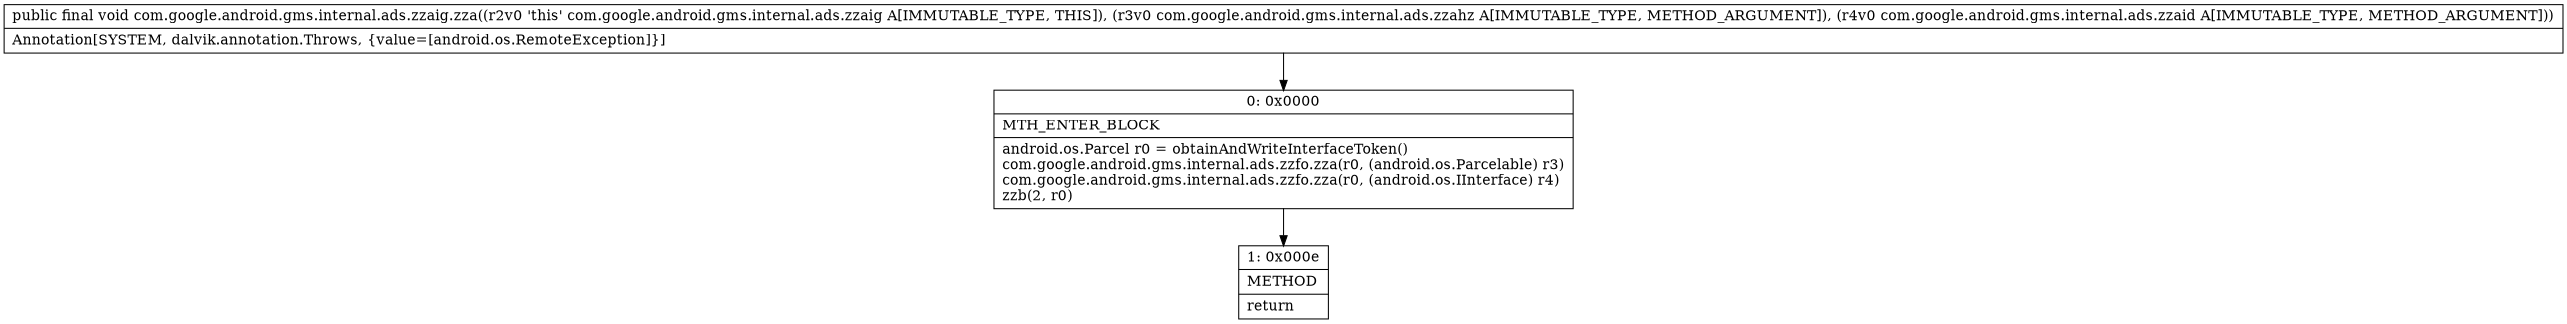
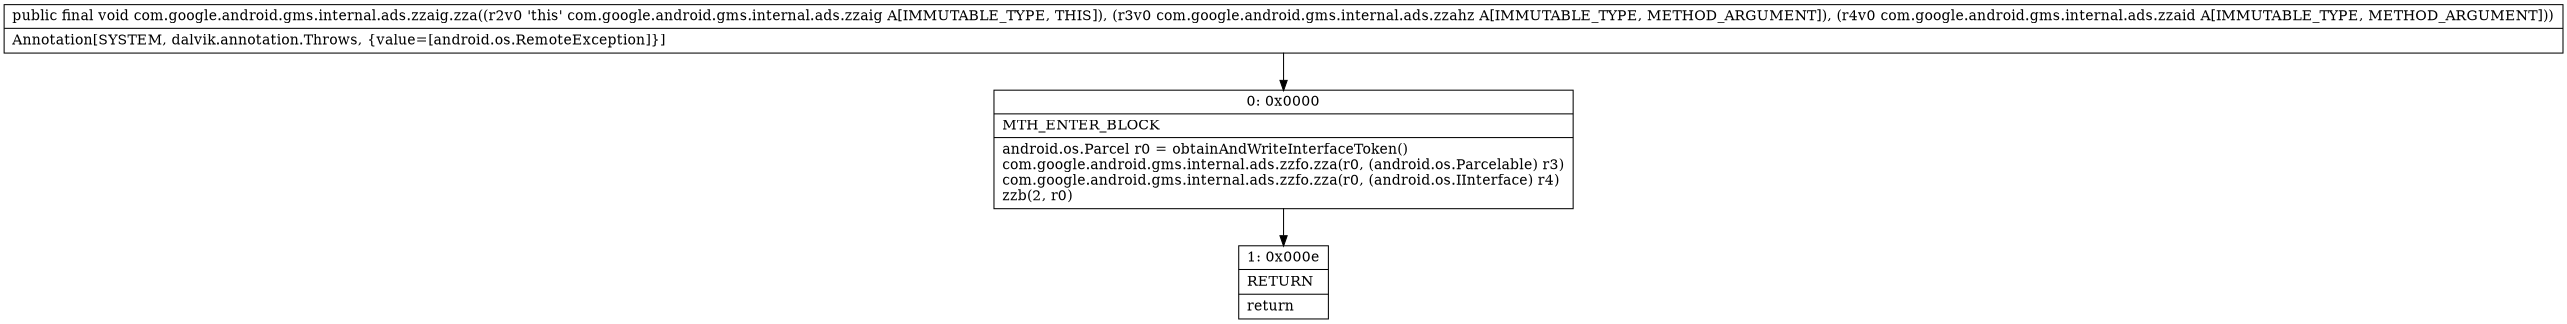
node "1: 0x000e": text "METHOD" -> "RETURN"
